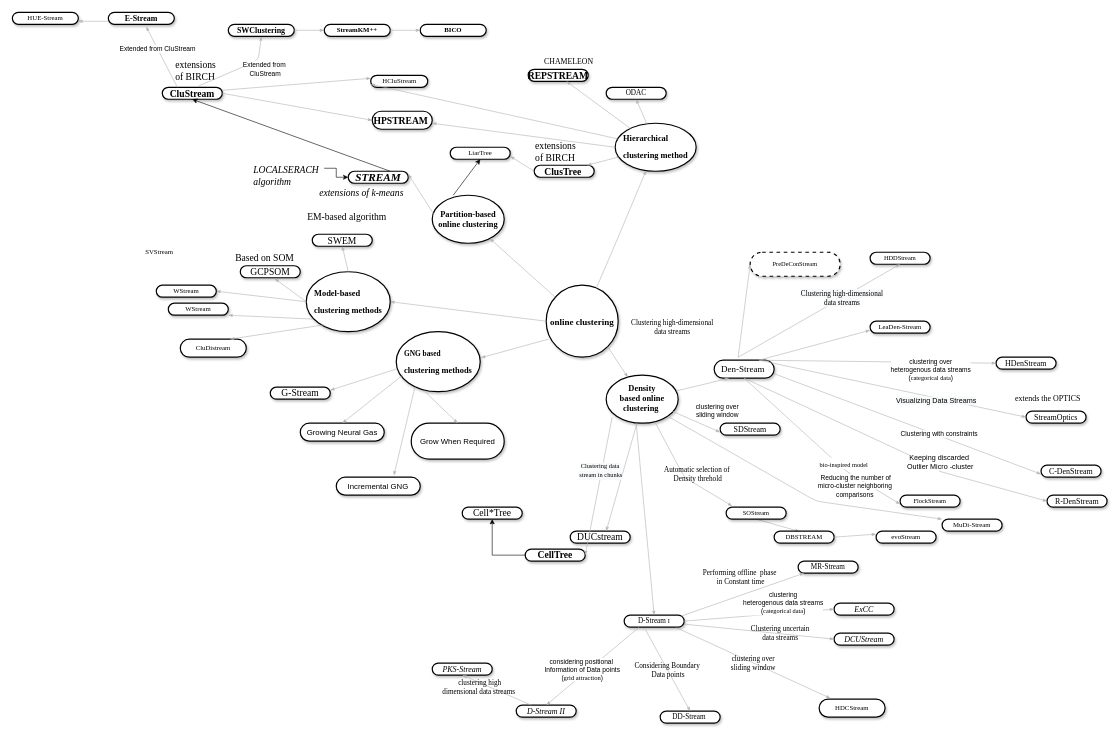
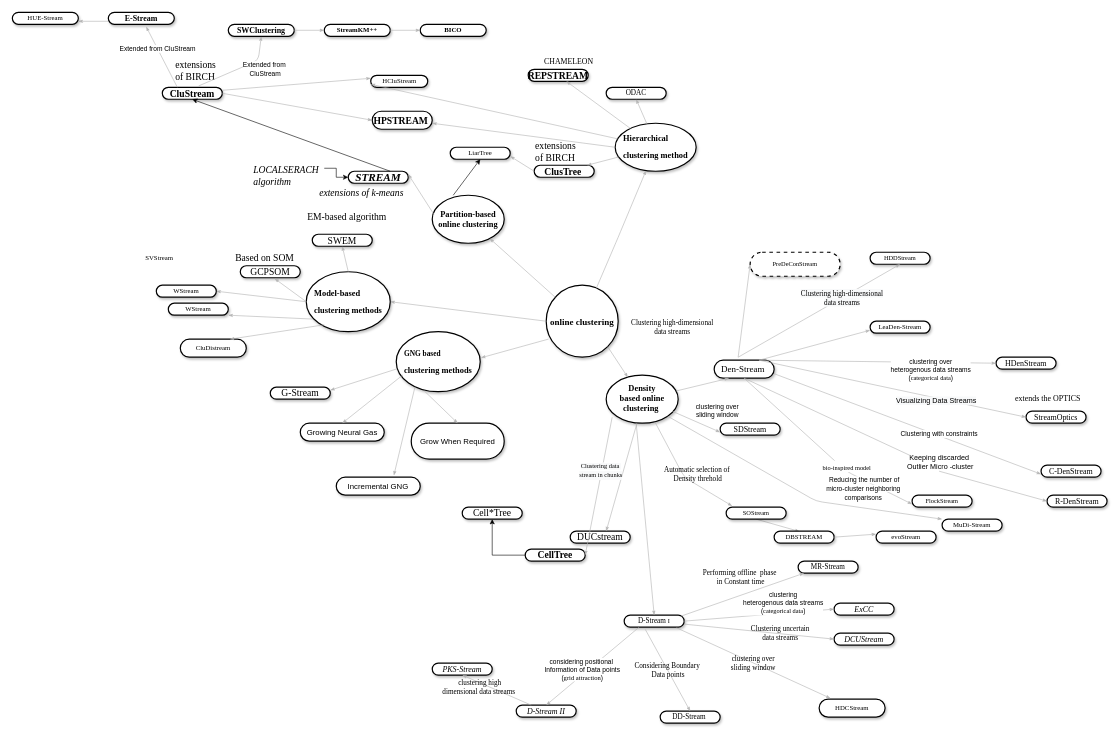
node "SVStream": moved (168, 252) -> (168, 258)
node "FlockStream": moved (930, 501) -> (942, 501)
